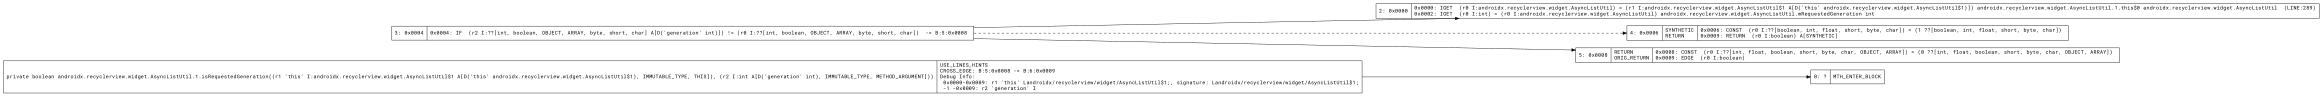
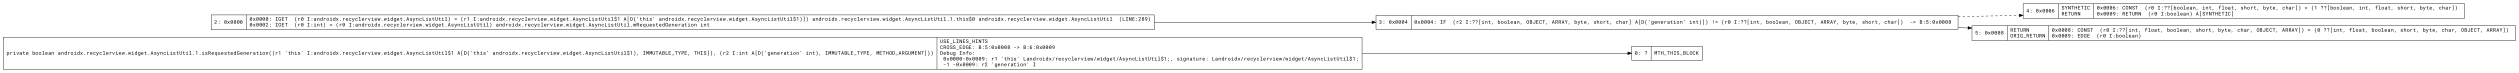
edge "3: 0x0004" -> "2: 0x0000": reversed
node "0: ?": text "MTH_ENTER_BLOCK" -> "MTH_THIS_BLOCK"
